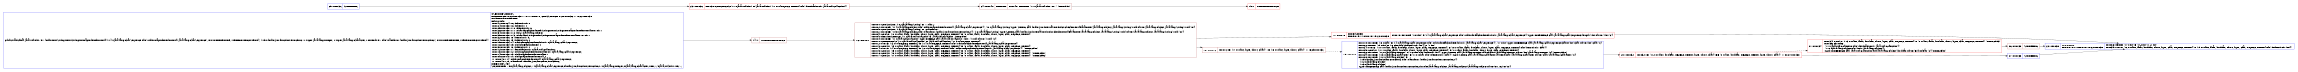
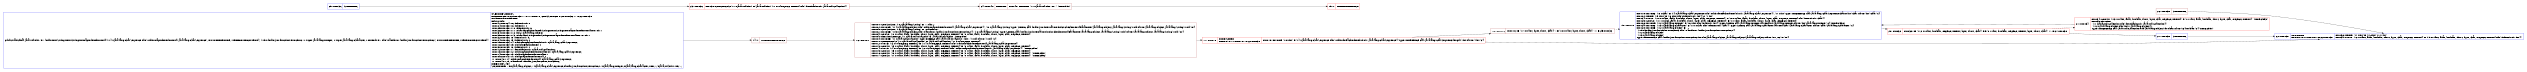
edge "21: 0x0034" -> "26: 0x0038": now "21: 0x0034" -> "19: 0x001e"
edge "16: 0x0000" -> "18: 0x001c": now "17: 0x0018" -> "18: 0x001c"
